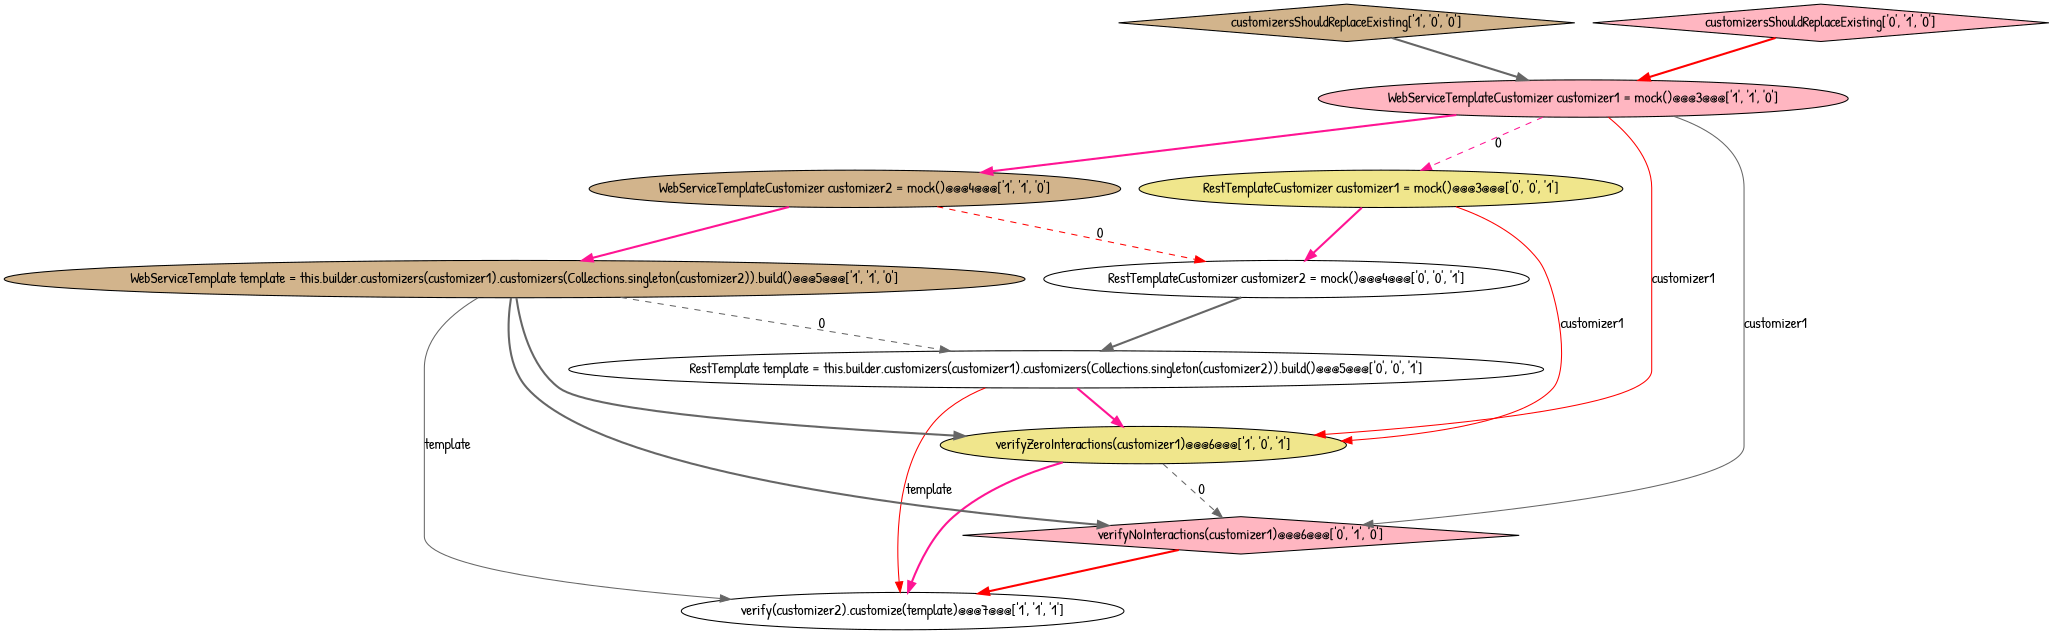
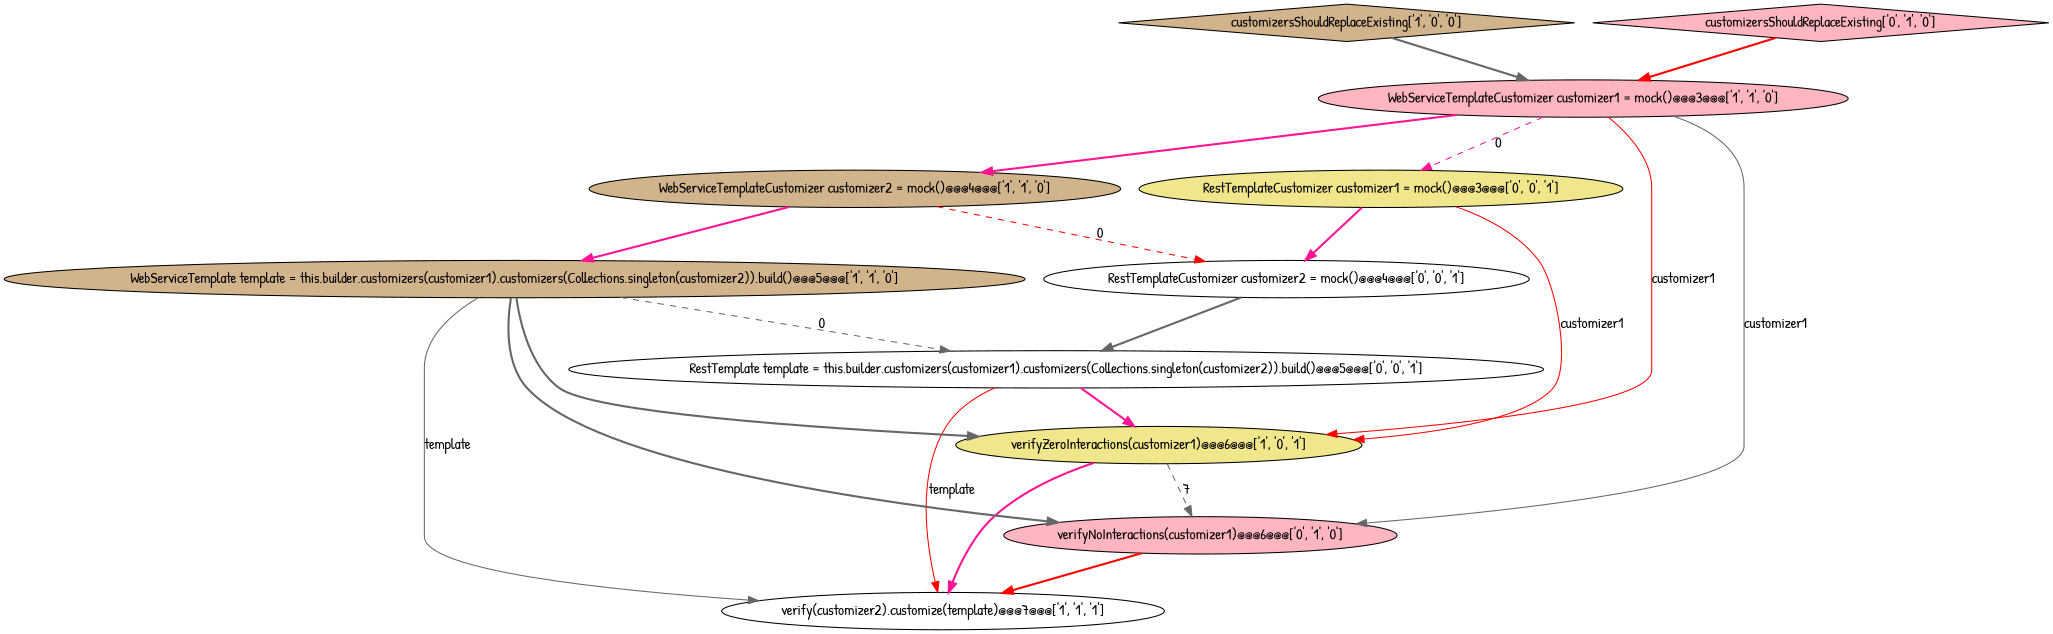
edge "verifyZeroInteractions(customizer1)@@@6@@@['1', '0', '1']" -> "verifyNoInteractions(customizer1)@@@6@@@['0', '1', '0']": label "0" -> "7"
node "verifyNoInteractions(customizer1)@@@6@@@['0', '1', '0']": shape diamond -> ellipse
